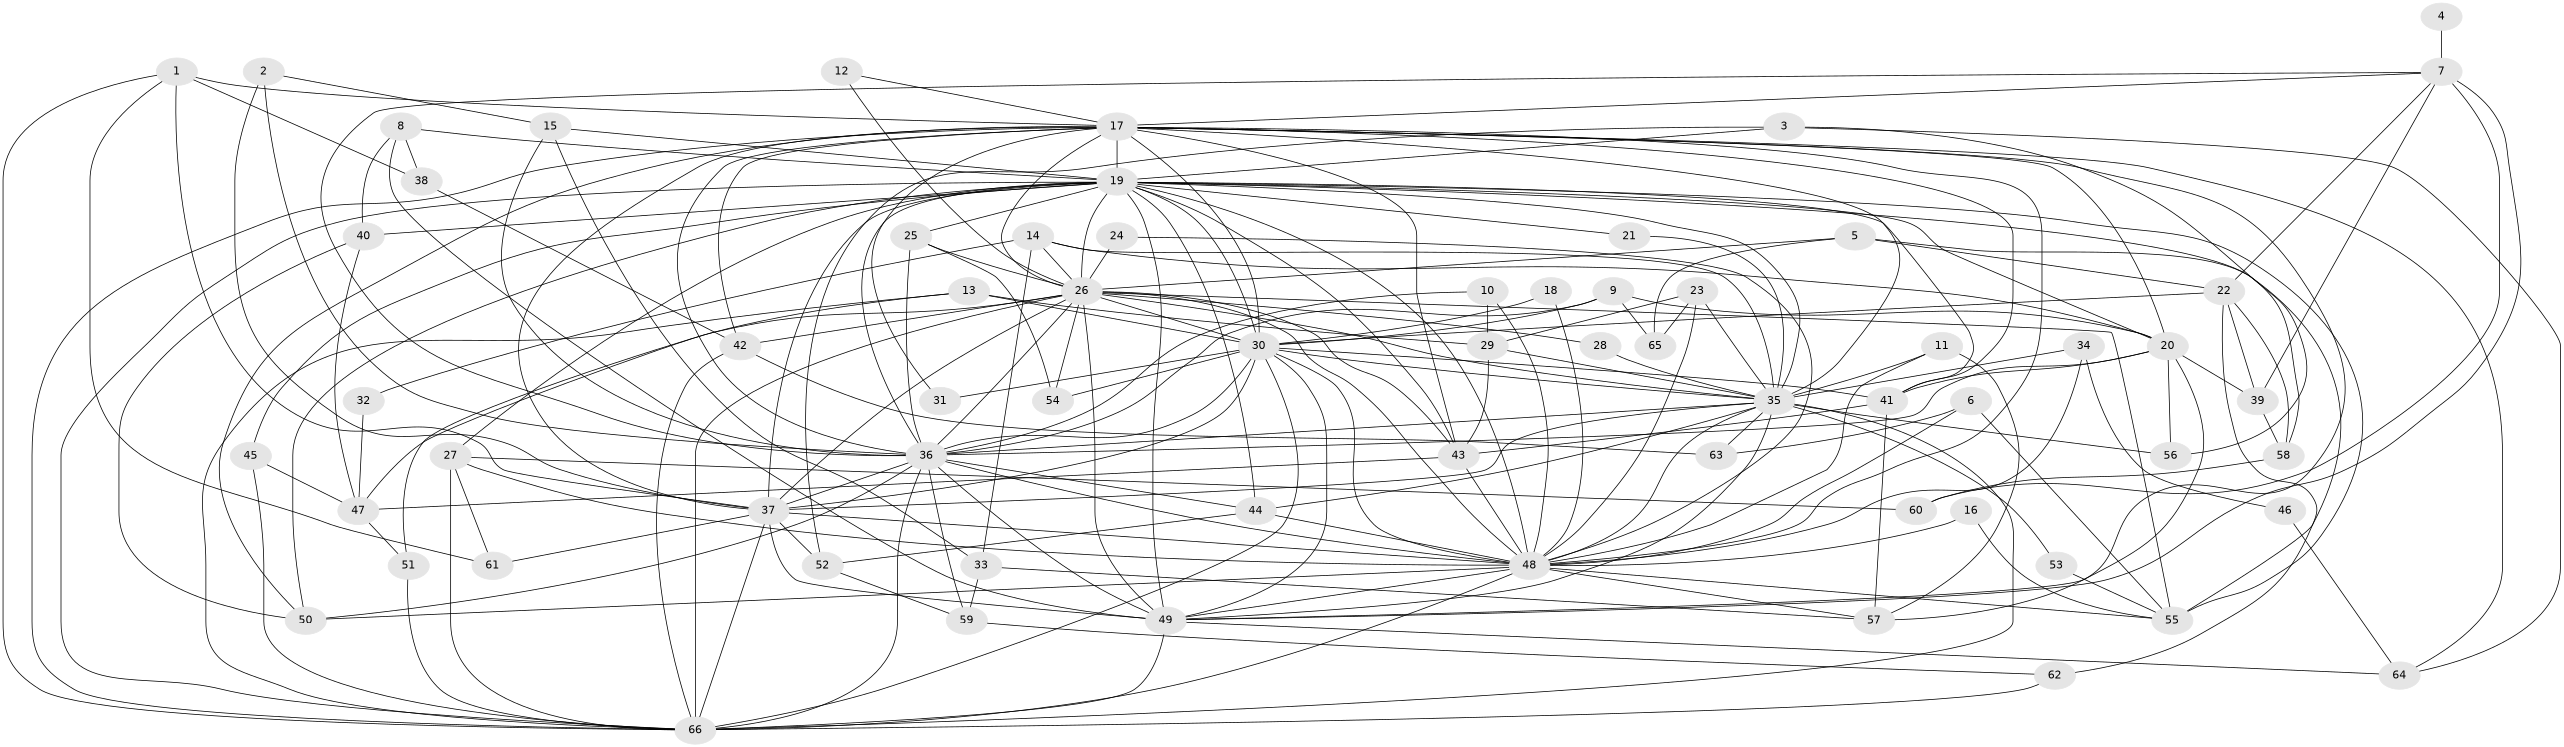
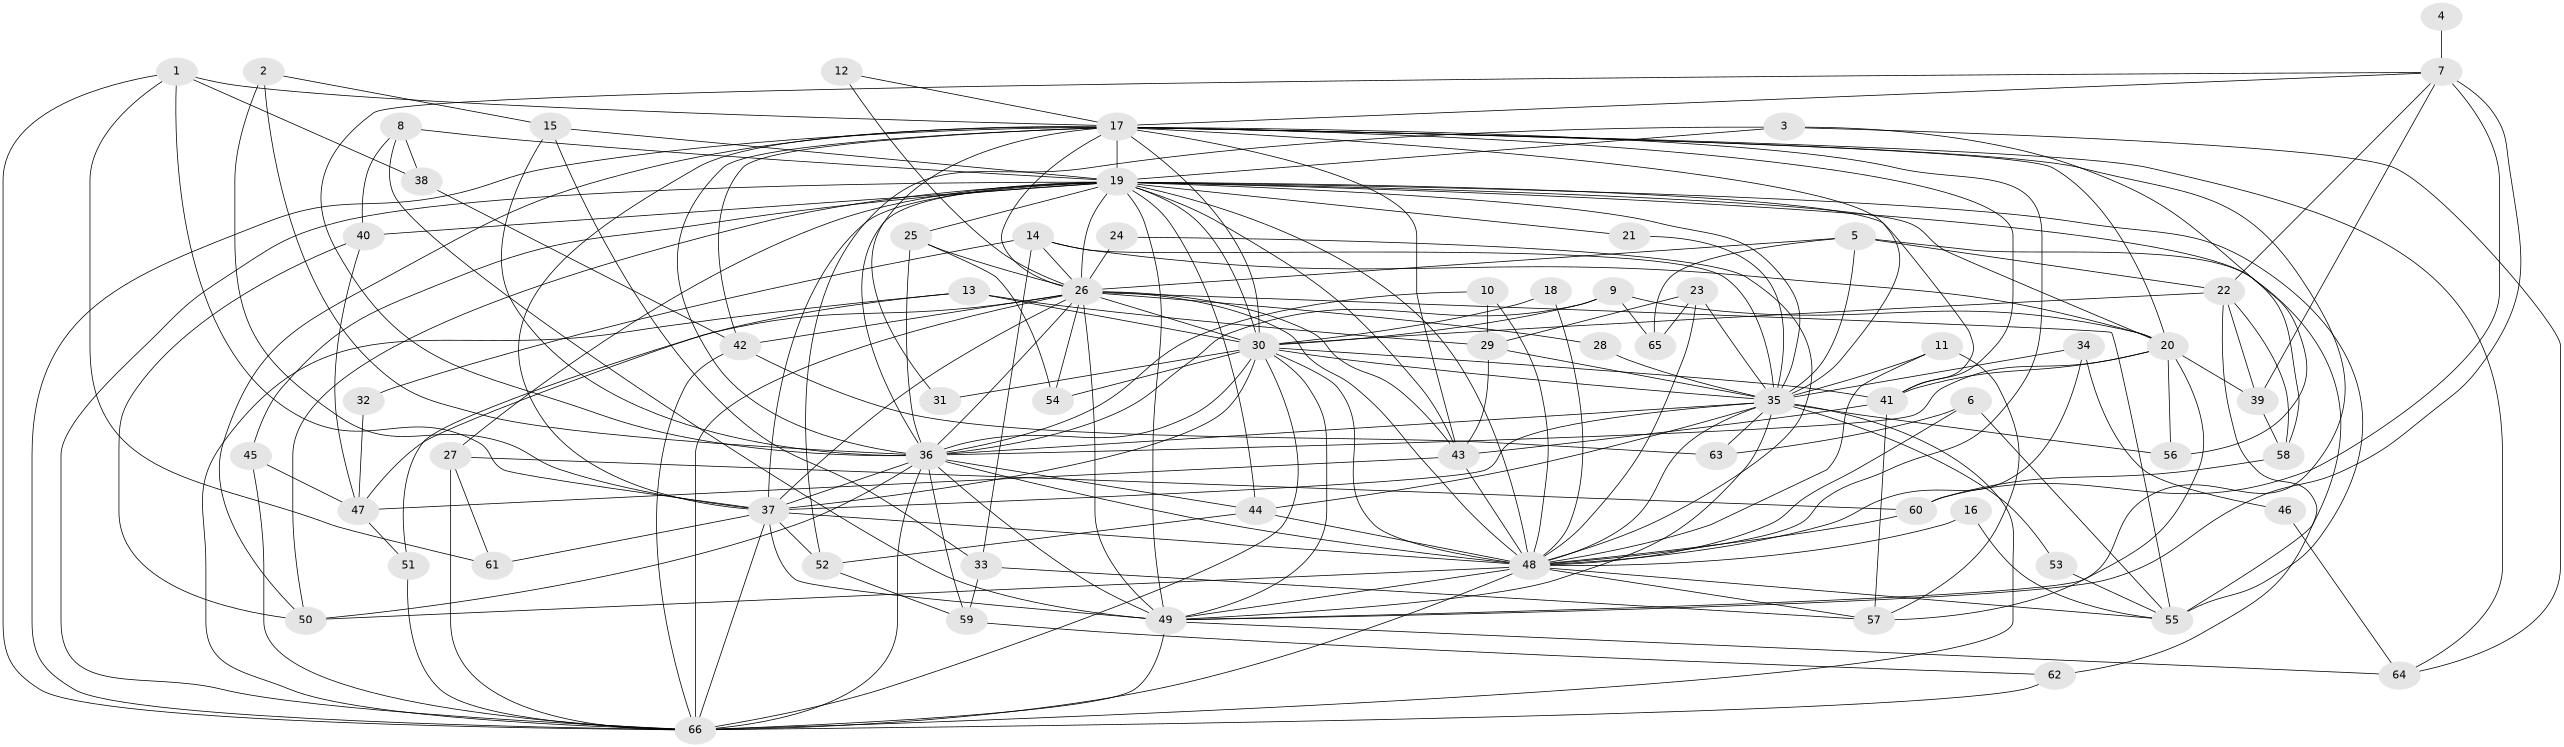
edge "26" -- "35": now "5" -- "35"
edge "27" -- "48": now "60" -- "48"
